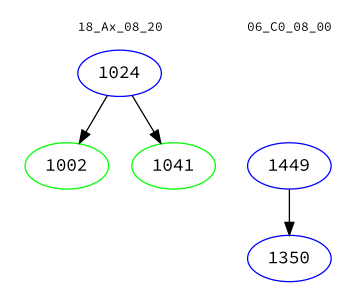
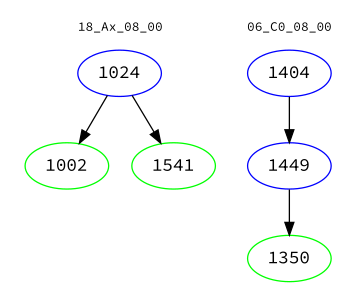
cluster "18_Ax_08_20": label "18_Ax_08_20" -> "18_Ax_08_00"
node "1404": added
node "1041": label "1041" -> "1541"
node "1350": color blue -> green
